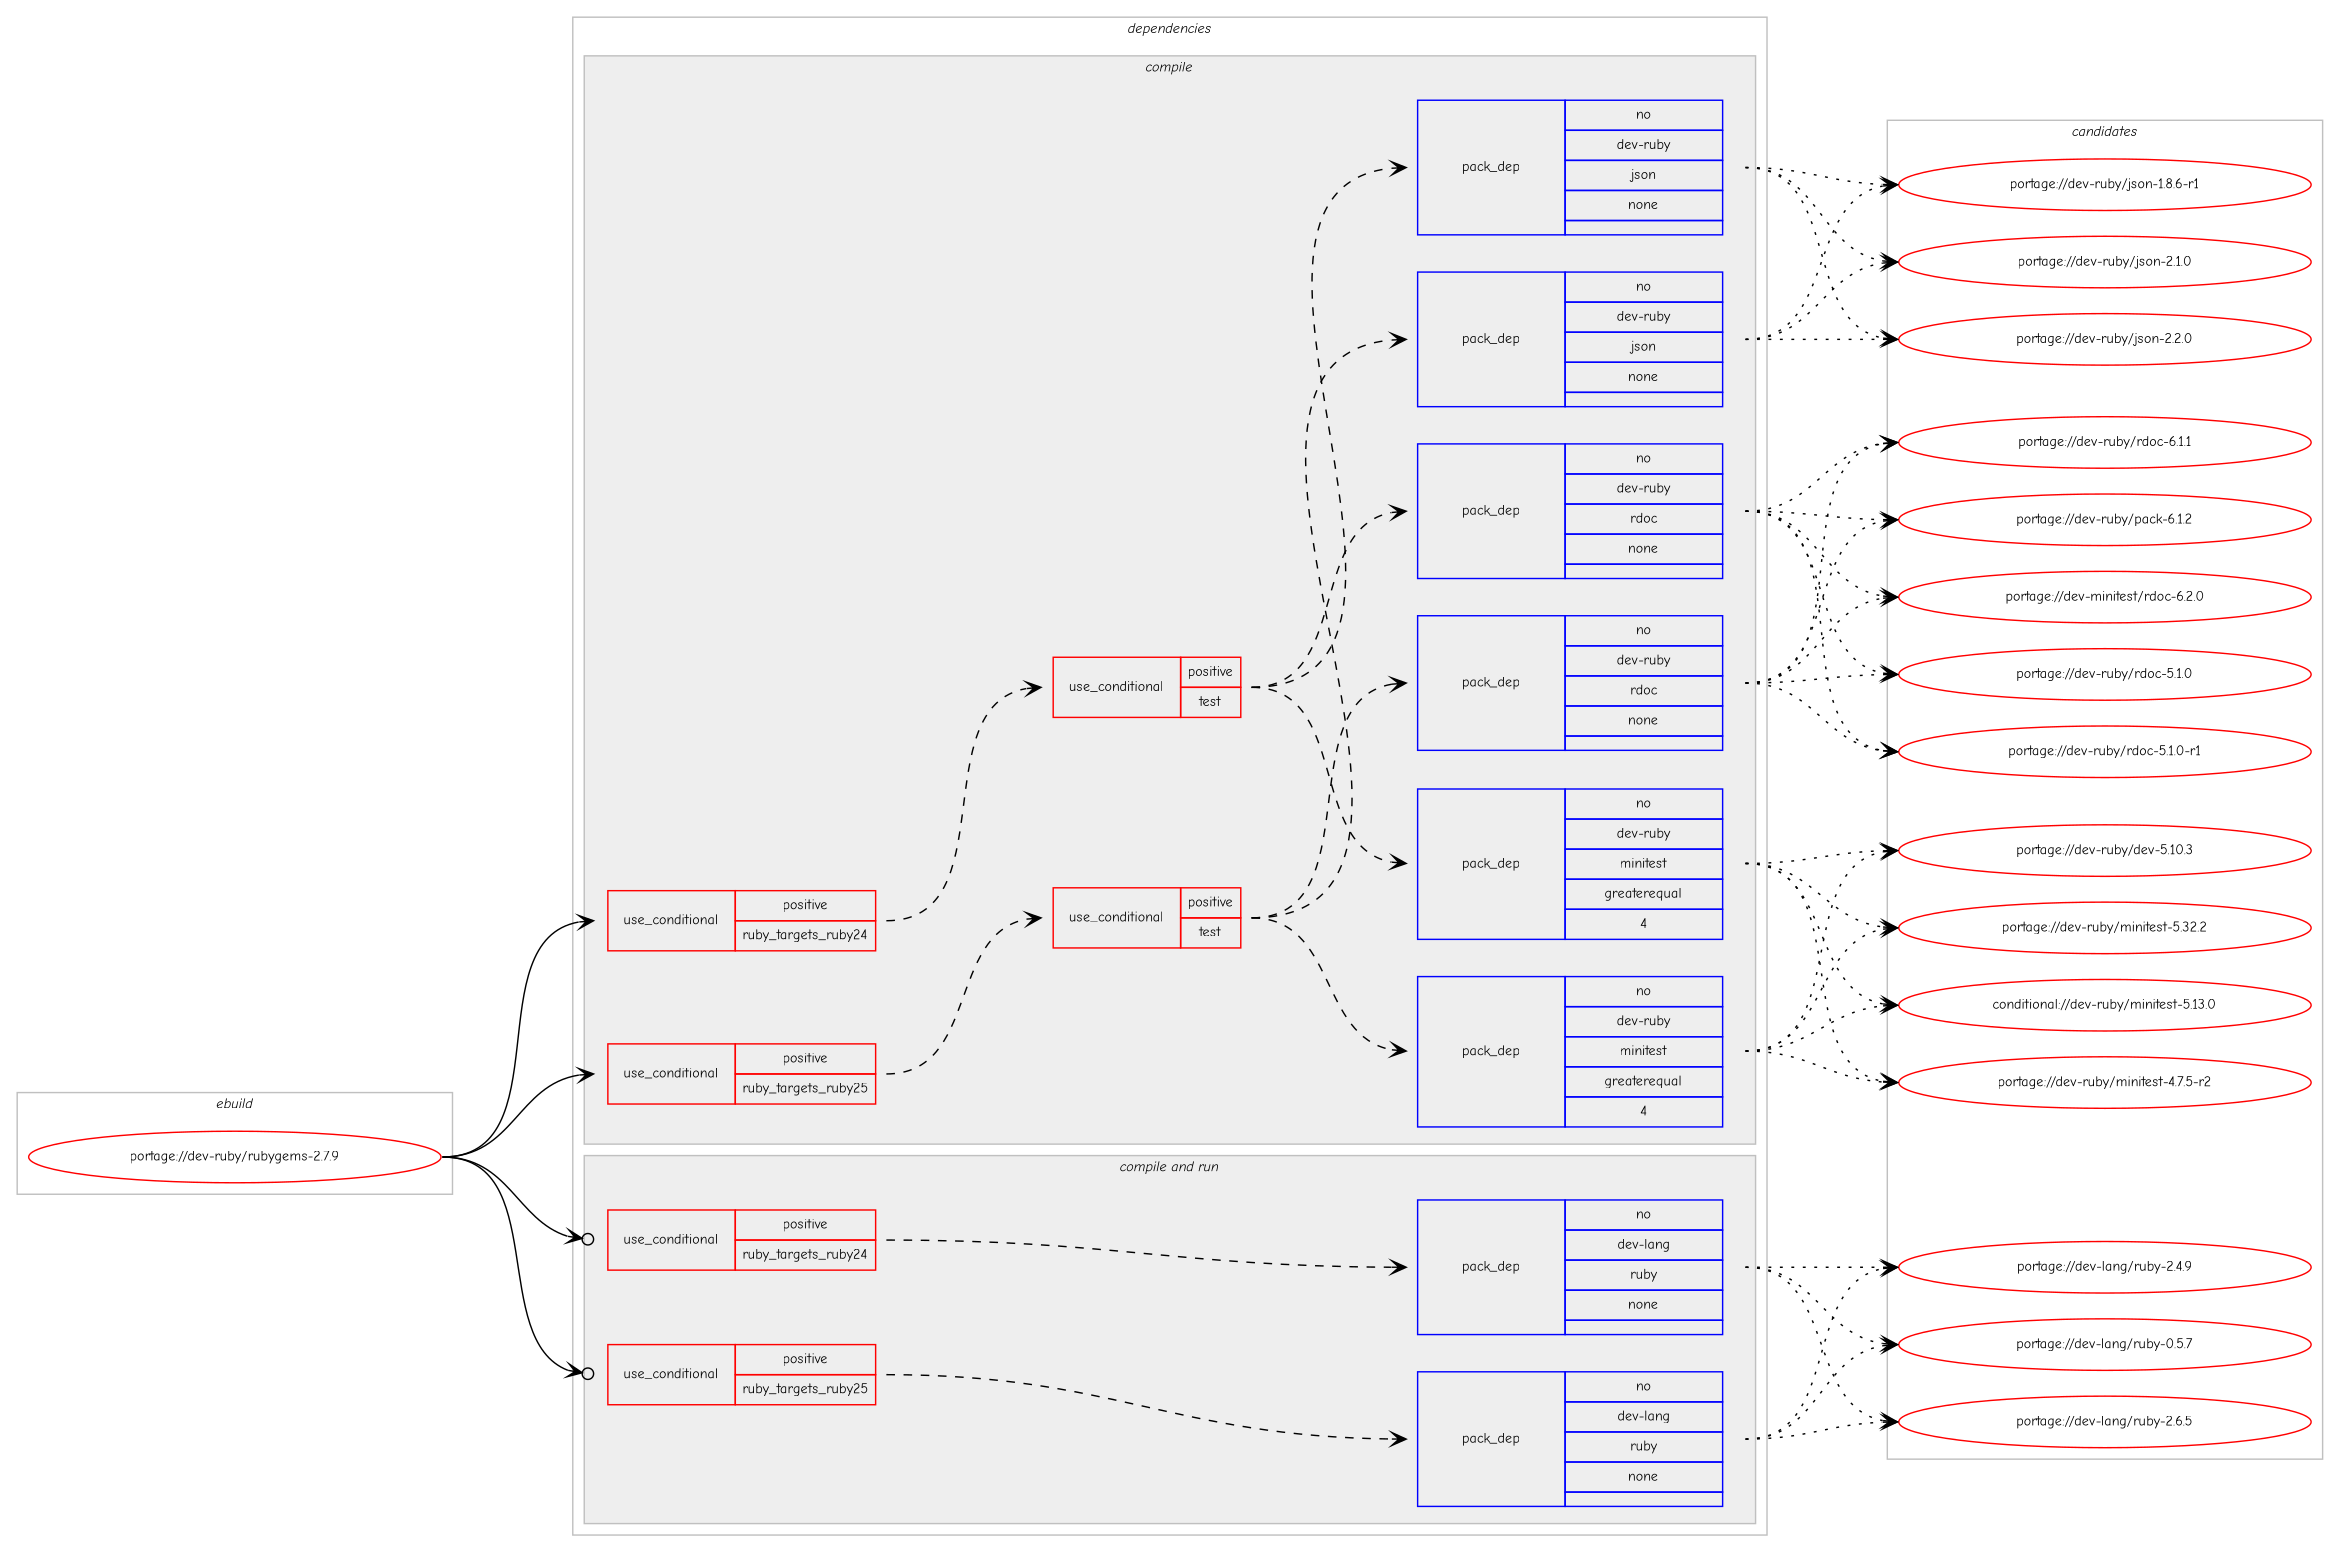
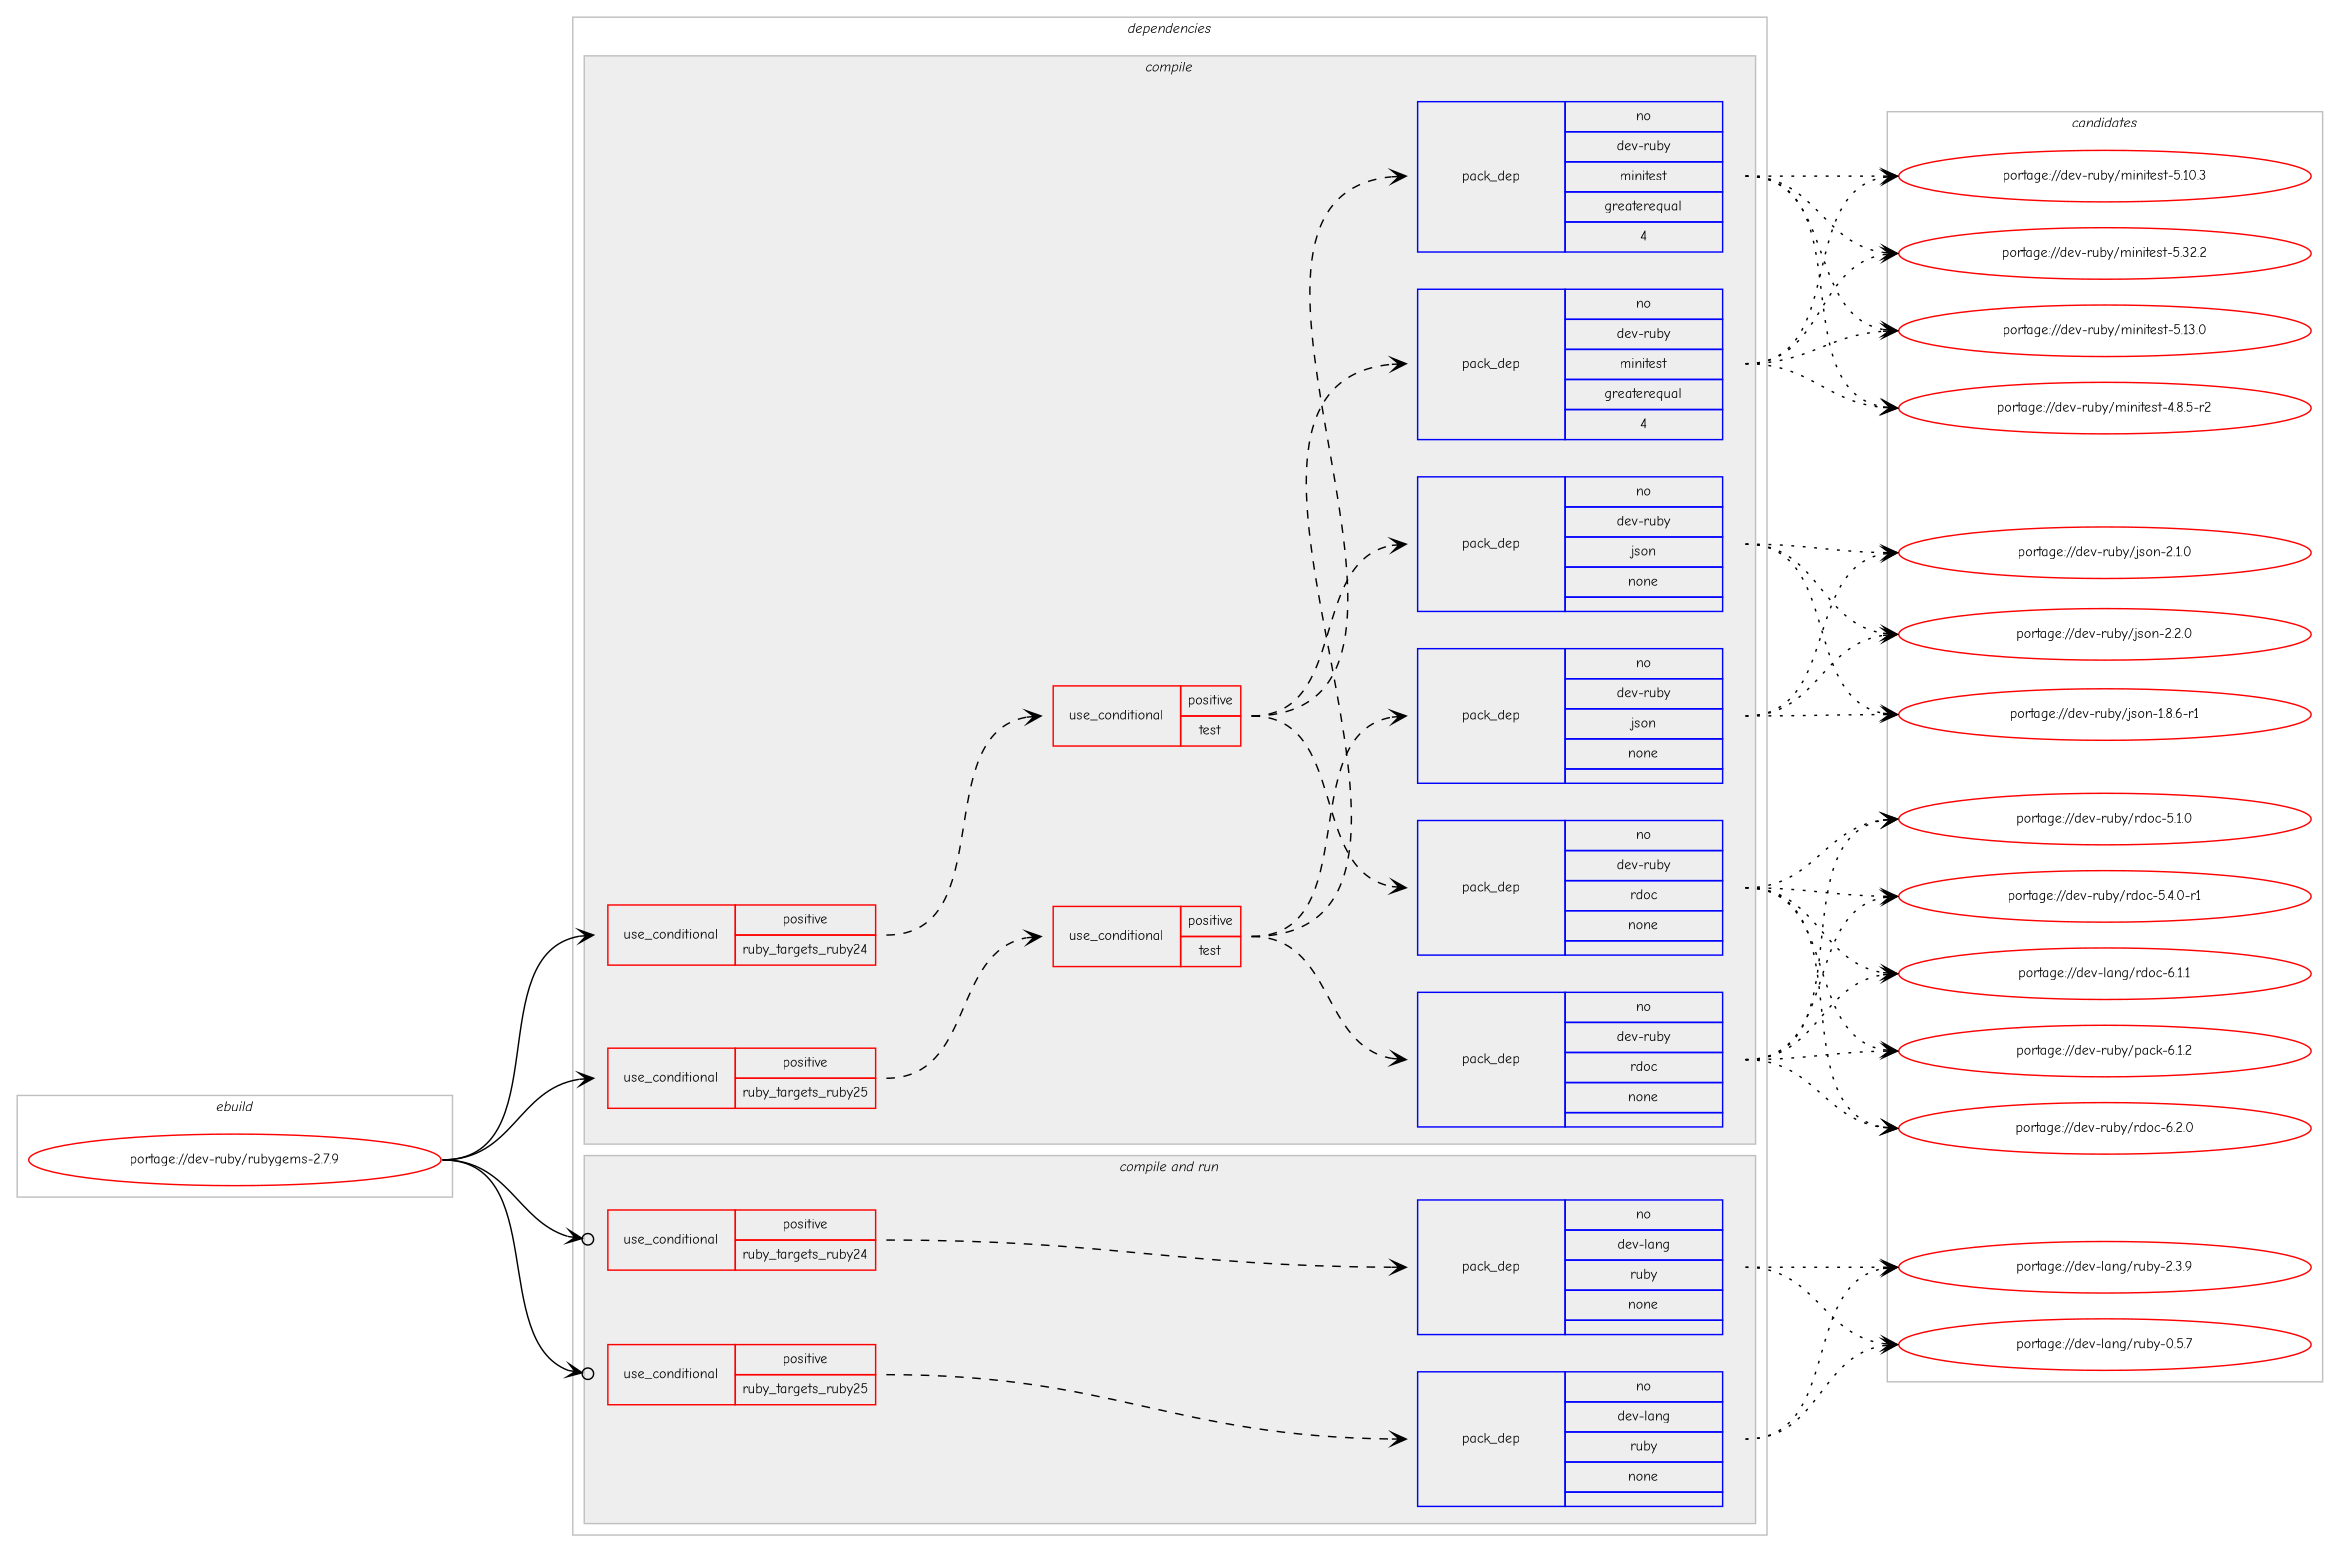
node "portage://dev-ruby/rdoc-6.1.1": label "portage://dev-ruby/rdoc-6.1.1" -> "portage://dev-lang/rdoc-6.1.1"
node "portage://dev-minitest/rdoc-6.2.0": label "portage://dev-minitest/rdoc-6.2.0" -> "portage://dev-ruby/rdoc-6.2.0"
node "portage://dev-ruby/rdoc-5.1.0-r1": label "portage://dev-ruby/rdoc-5.1.0-r1" -> "portage://dev-ruby/rdoc-5.4.0-r1"
node "portage://dev-ruby/dev-5.10.3": label "portage://dev-ruby/dev-5.10.3" -> "portage://dev-ruby/minitest-5.10.3"
node "conditional://dev-ruby/minitest-5.13.0": label "conditional://dev-ruby/minitest-5.13.0" -> "portage://dev-ruby/minitest-5.13.0"
node "portage://dev-ruby/minitest-4.7.5-r2": label "portage://dev-ruby/minitest-4.7.5-r2" -> "portage://dev-ruby/minitest-4.8.5-r2"
node "portage://dev-lang/ruby-2.4.9": label "portage://dev-lang/ruby-2.4.9" -> "portage://dev-lang/ruby-2.3.9"
node "portage://dev-lang/ruby-2.6.5": removed
